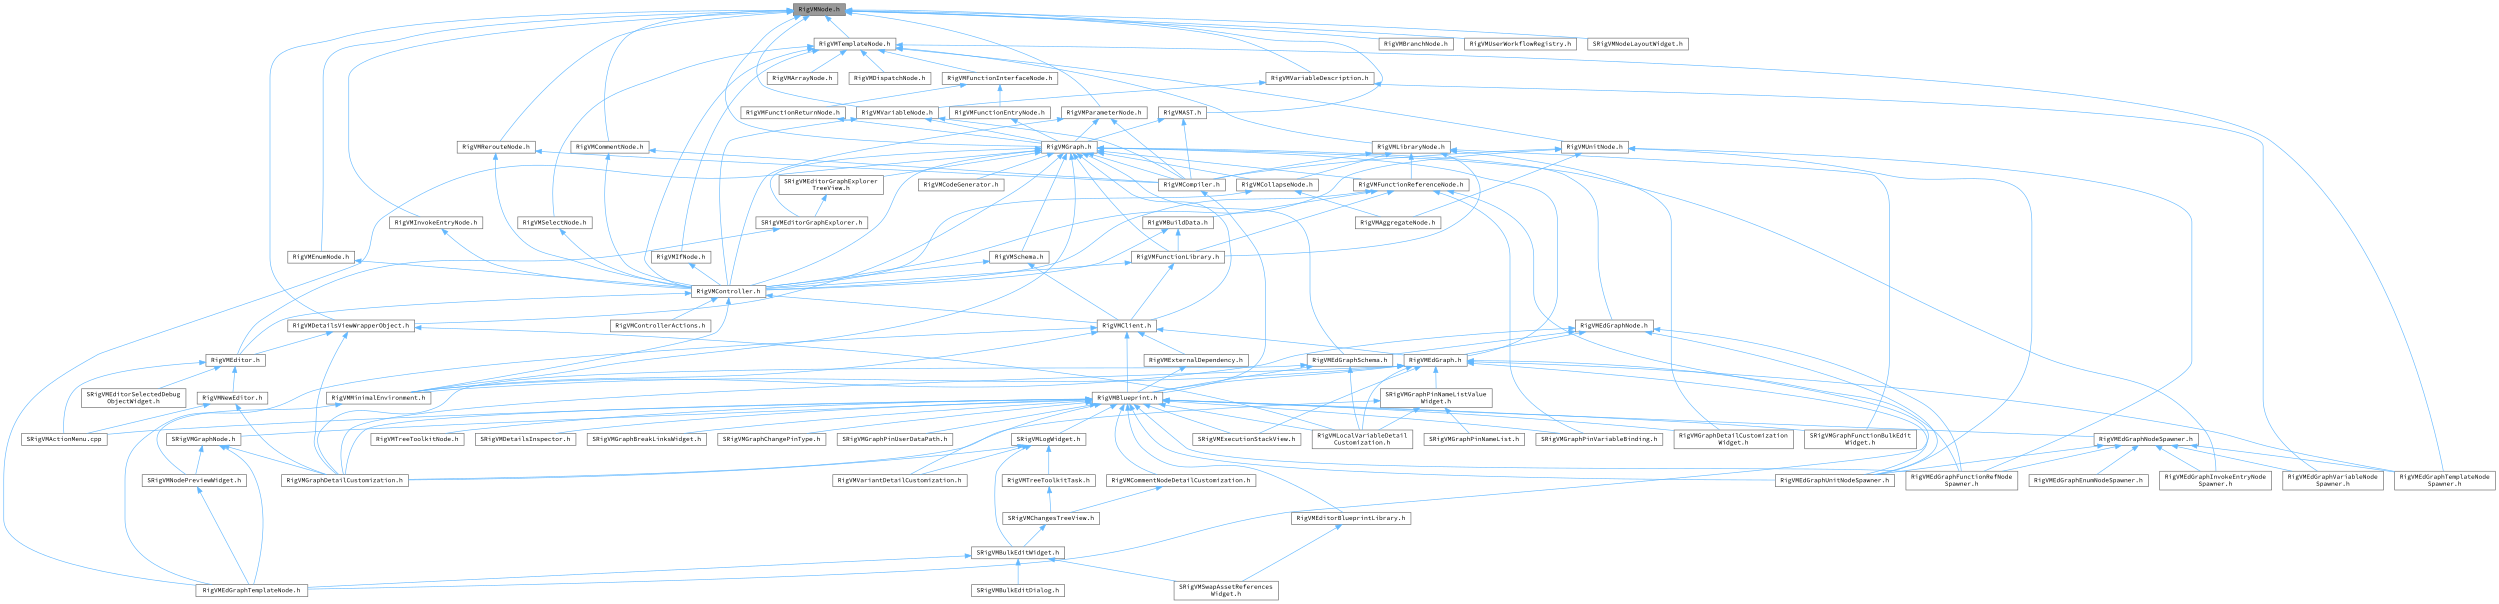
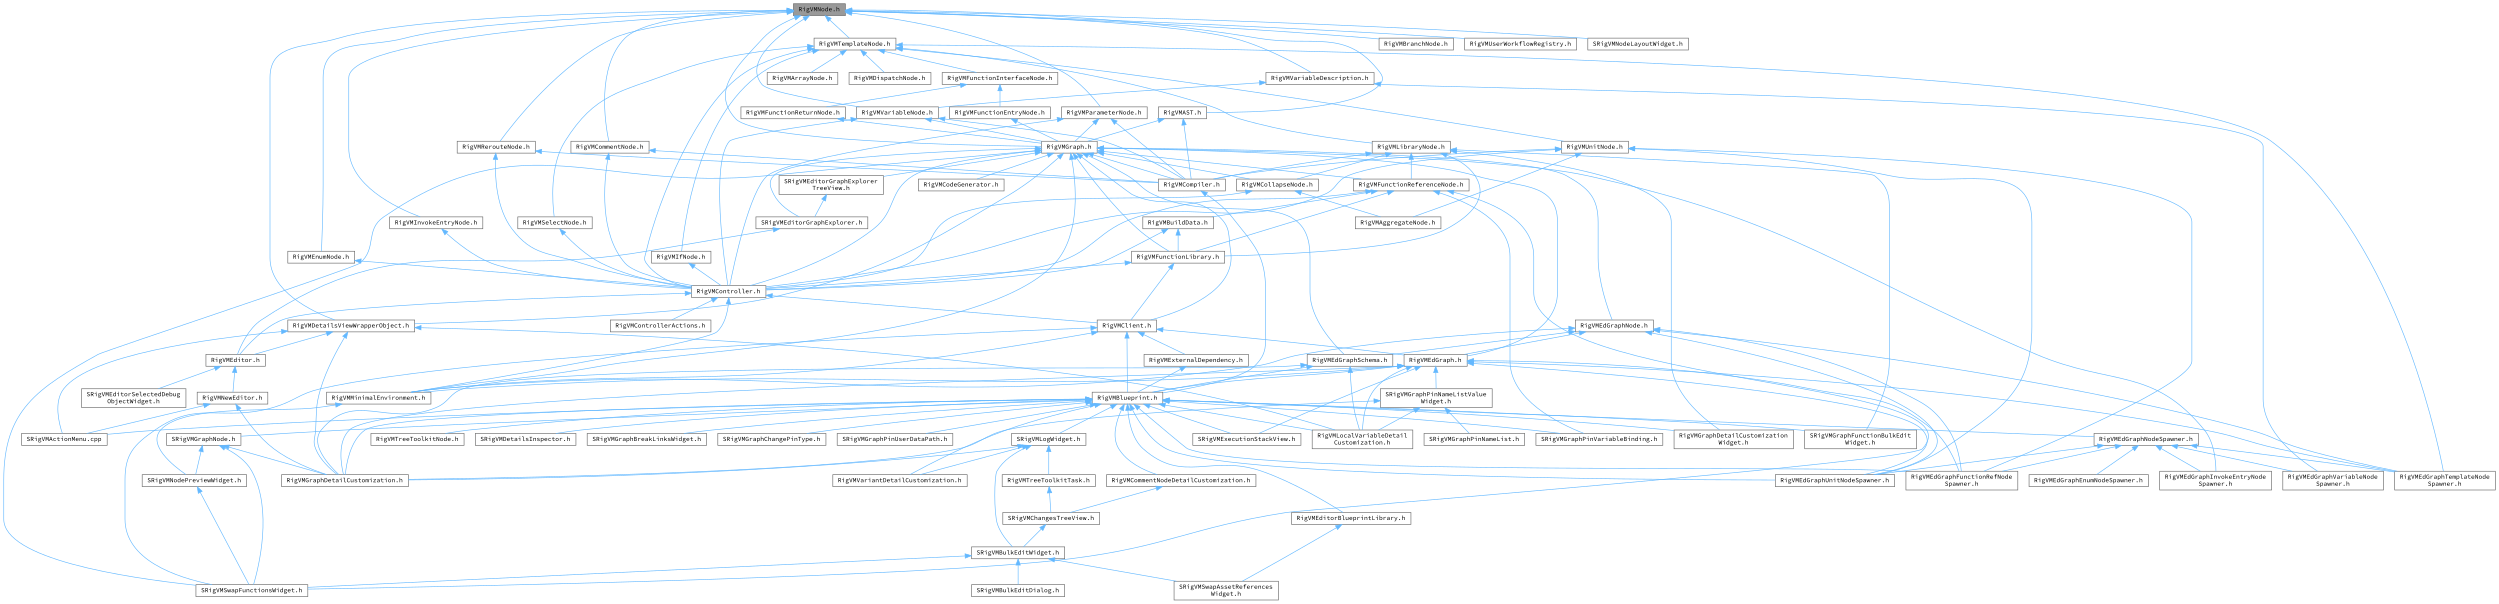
node "RigVMSchema.h": removed
edge "SRigVMActionMenu.cpp" -> "RigVMEditor.h": now "SRigVMActionMenu.cpp" -> "RigVMDetailsViewWrapperObject.h"
edge "RigVMEdGraphTemplateNode Spawner.h" -> "RigVMEdGraphNode.h": added
node "RigVMEdGraphTemplateNode.h": label "RigVMEdGraphTemplateNode.h" -> "SRigVMSwapFunctionsWidget.h"
